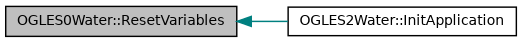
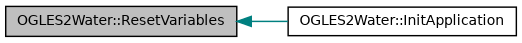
node "OGLES0Water::ResetVariables": label "OGLES0Water::ResetVariables" -> "OGLES2Water::ResetVariables"
